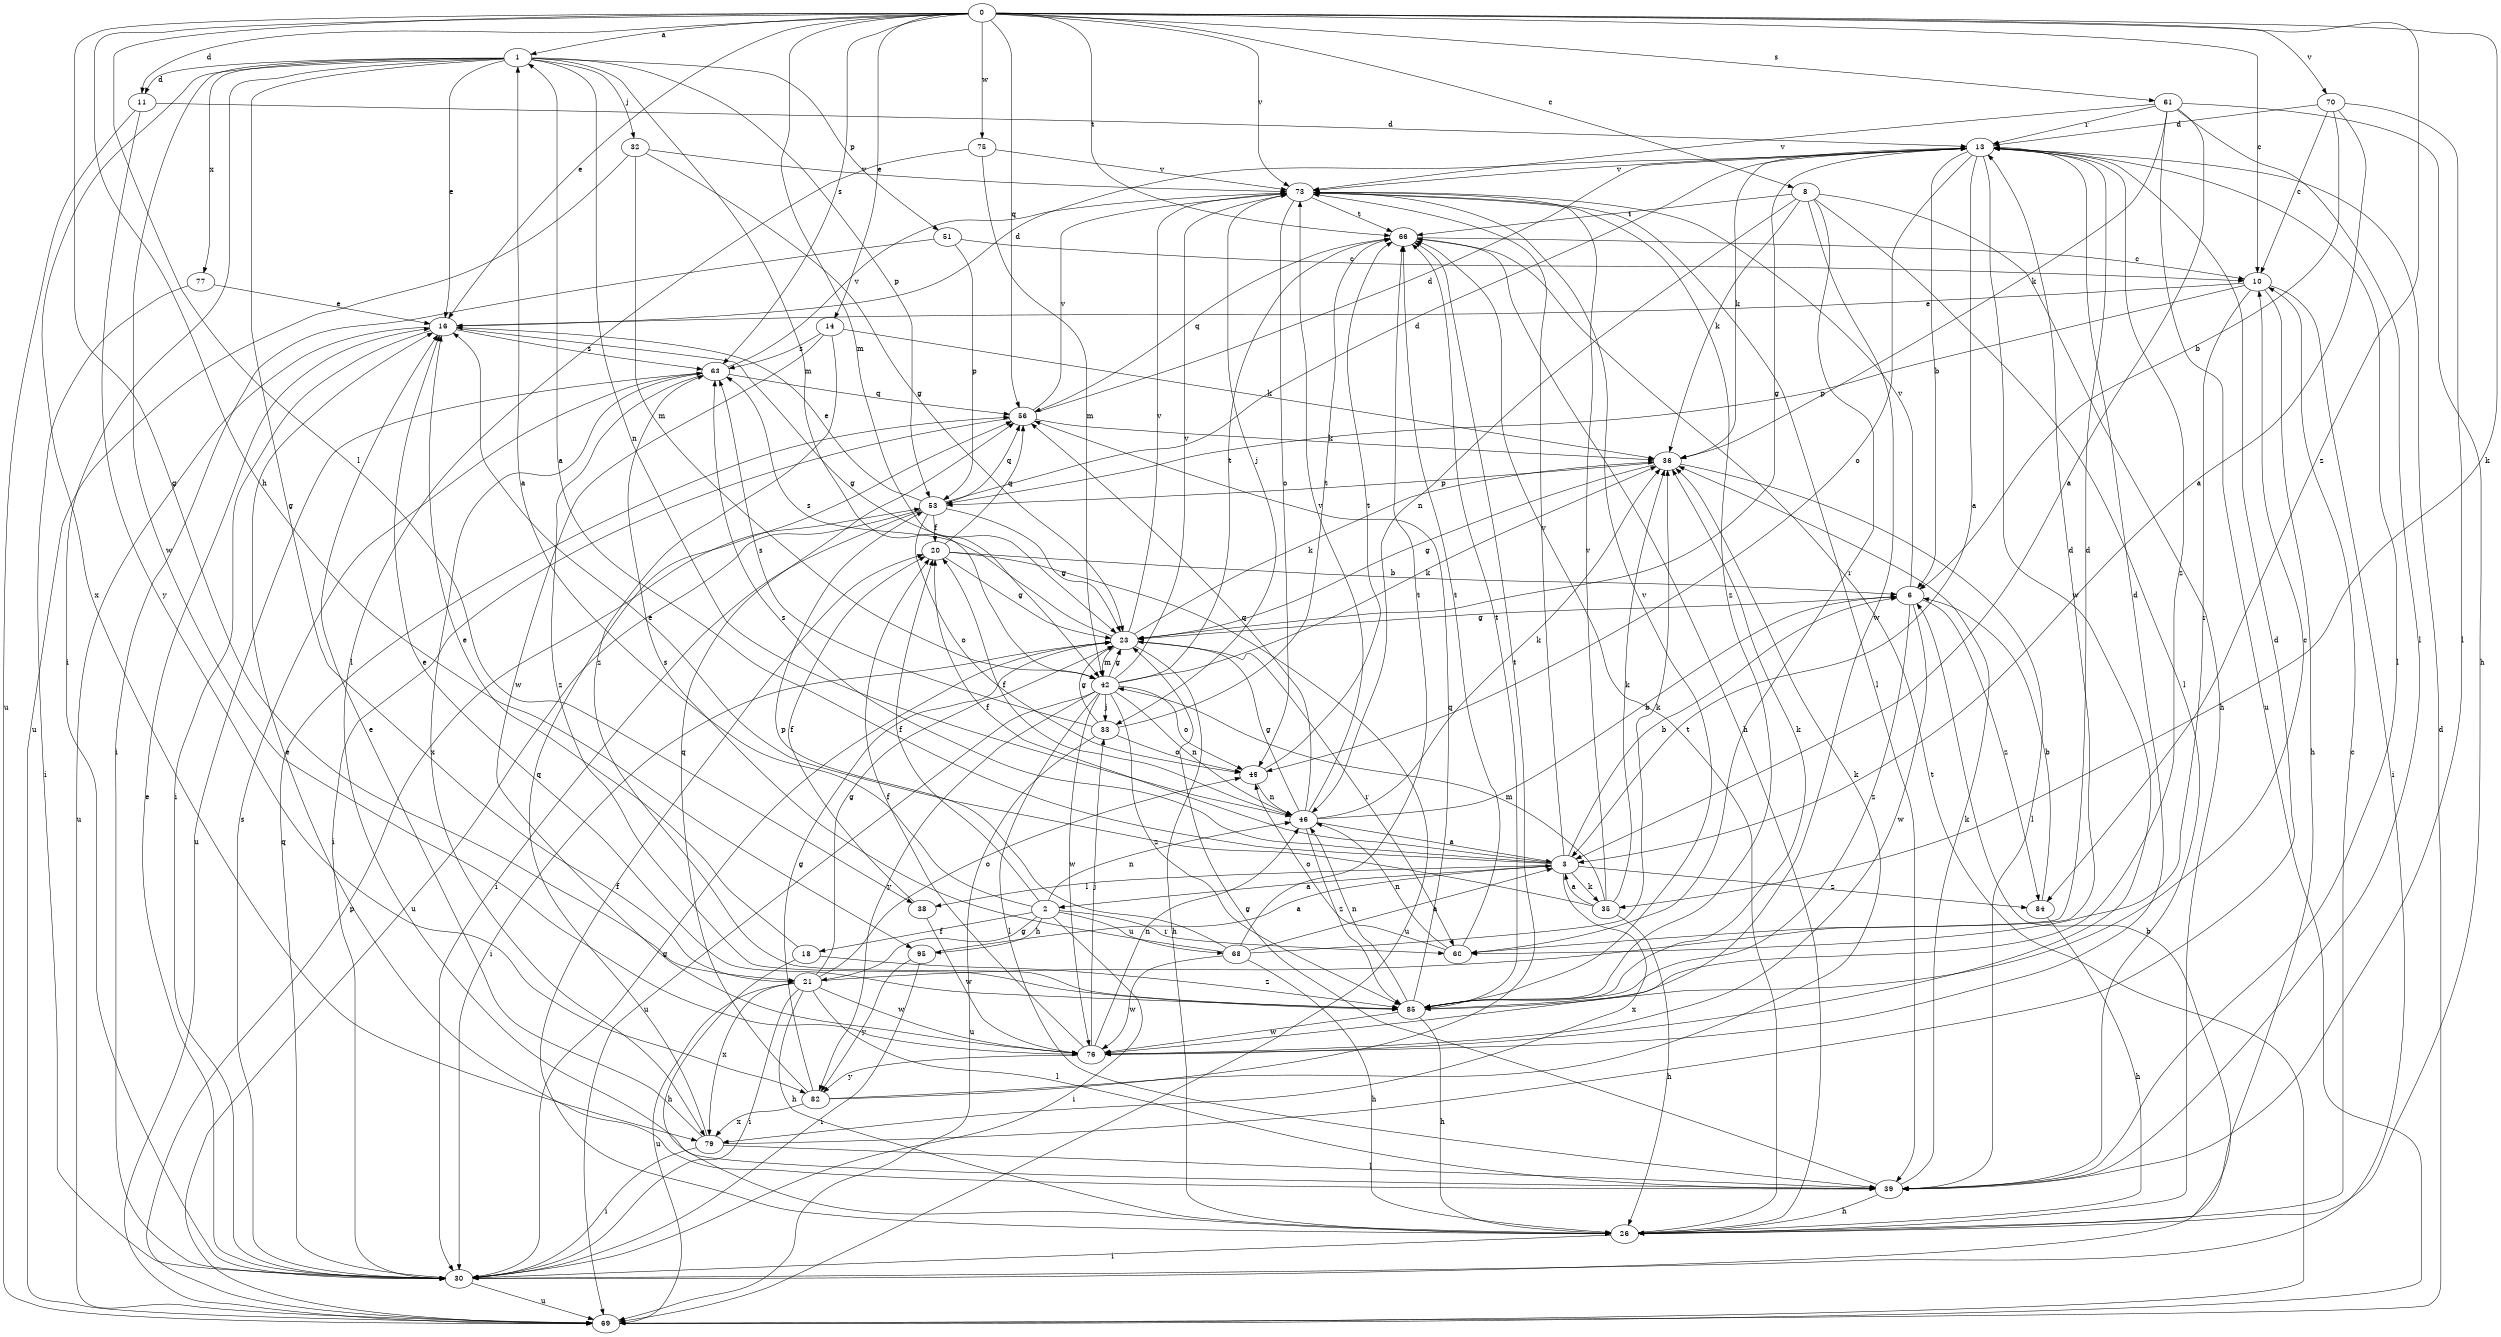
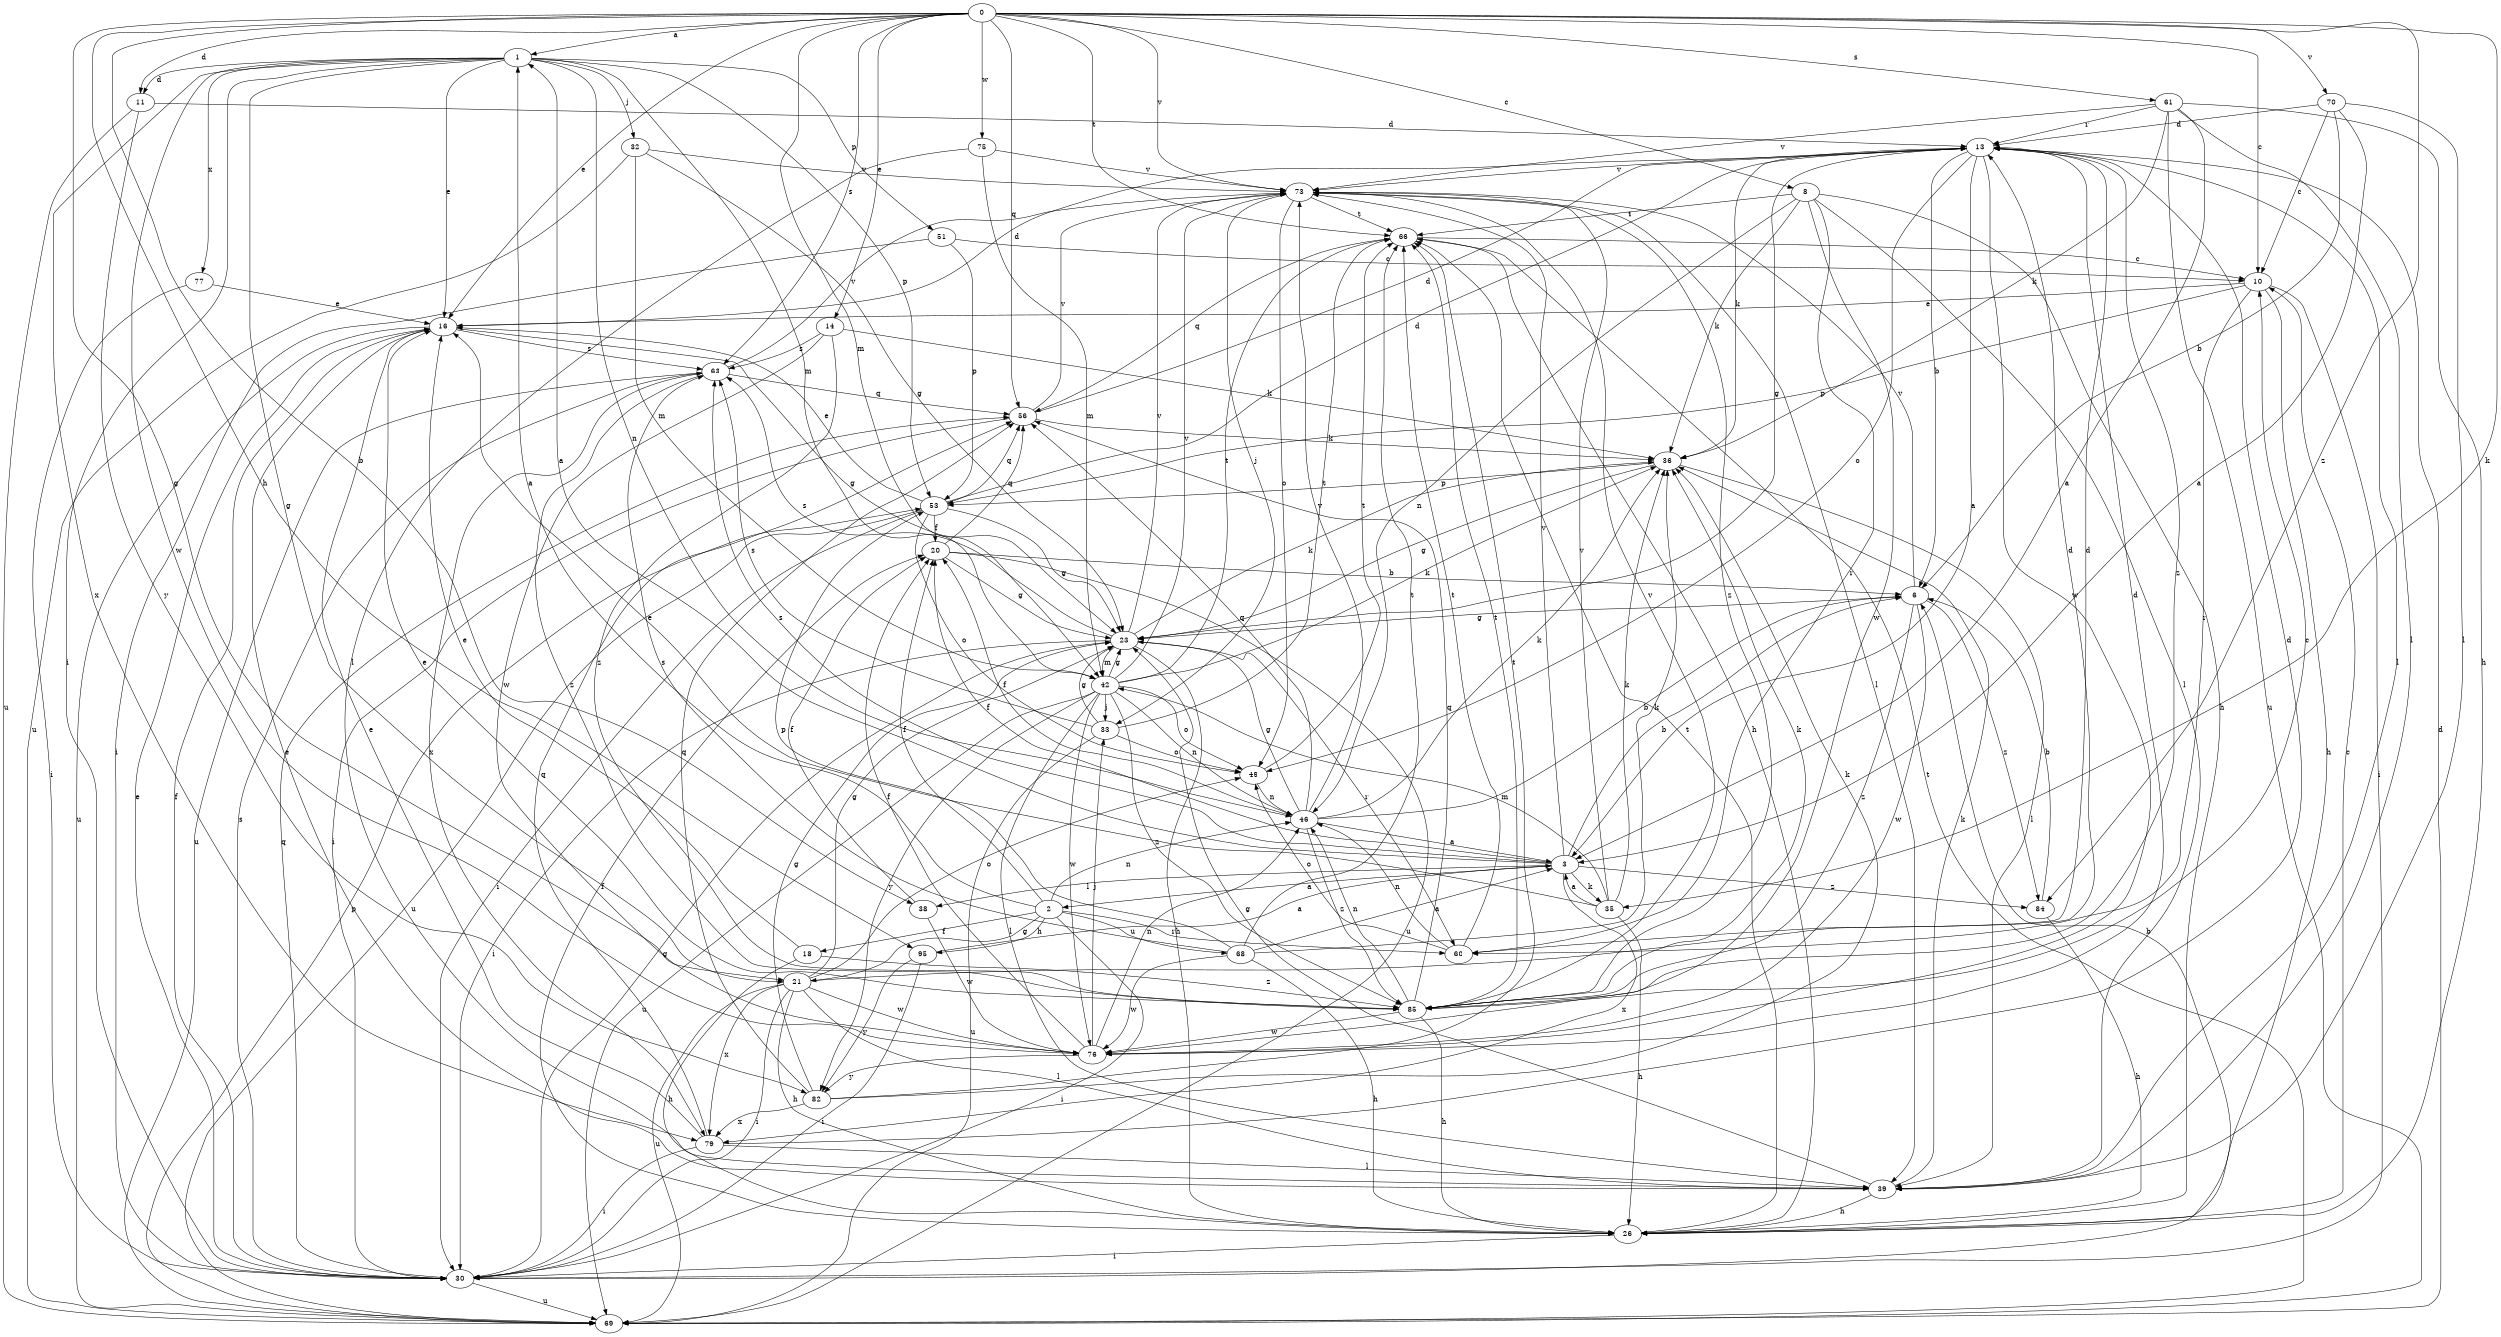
edge "0" -> "38": label "l" -> "b"
edge "16" -> "30": label "i" -> "f"
